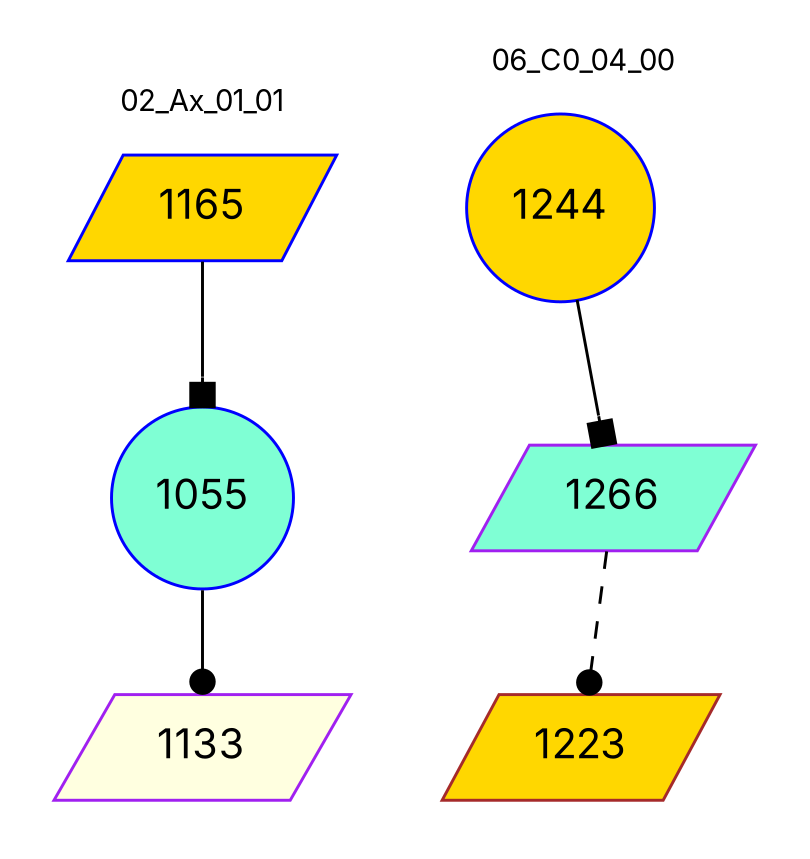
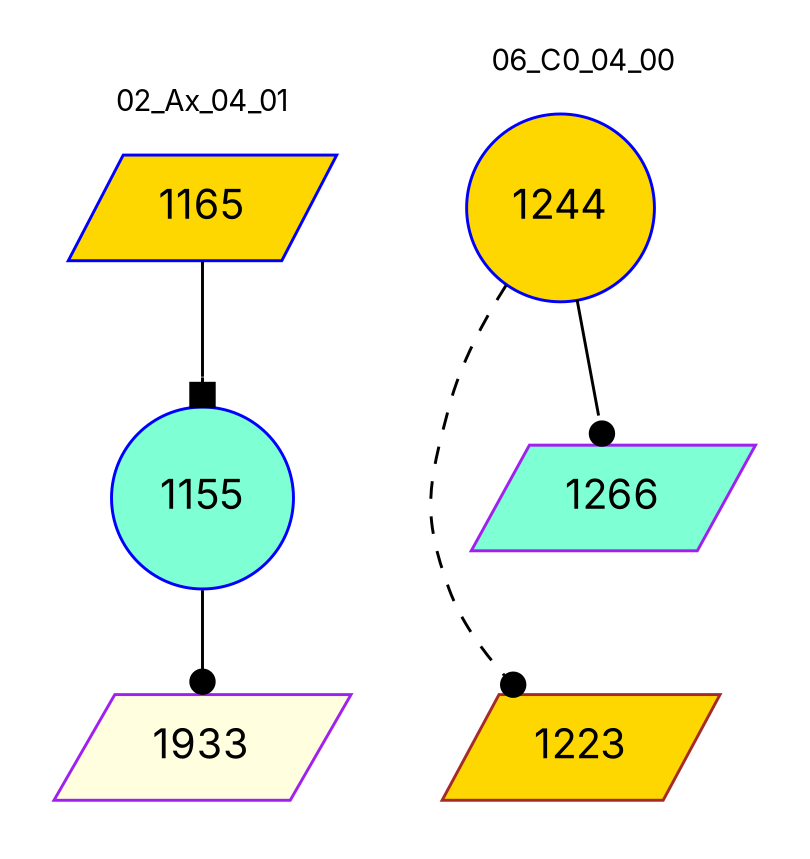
cluster "02_Ax_01_01": label "02_Ax_01_01" -> "02_Ax_04_01"
edge "1244" -> "1266": arrowhead box -> dot
node "1055": label "1055" -> "1155"
edge "1266" -> "1223": now "1244" -> "1223"
node "1133": label "1133" -> "1933"
